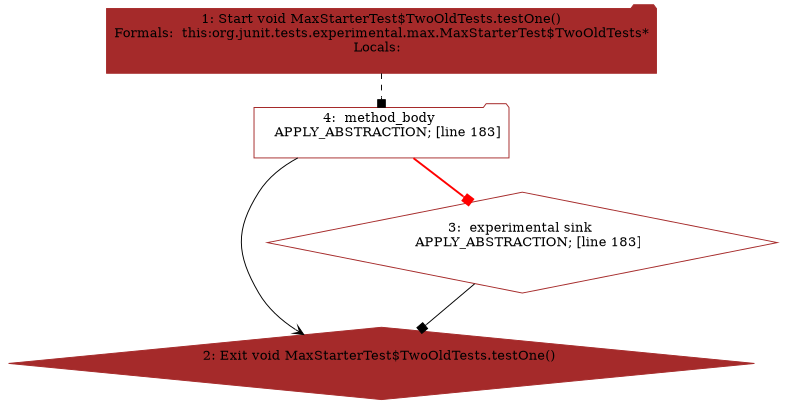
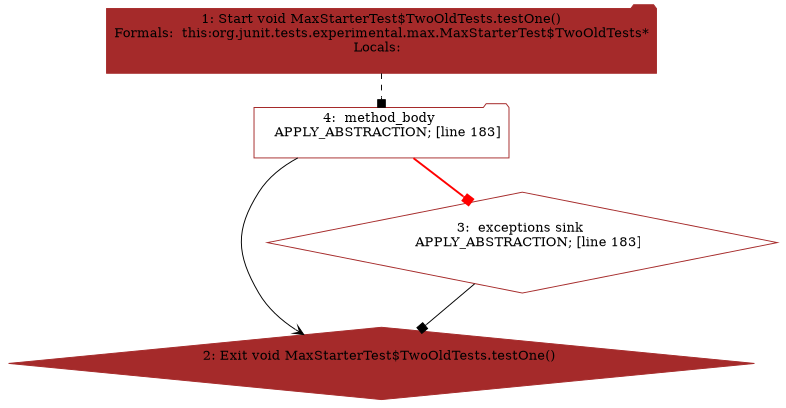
node "3:  experimental sink APPLY_ABSTRACTION; [line 183]": label "3:  experimental sink APPLY_ABSTRACTION; [line 183]" -> "3:  exceptions sink APPLY_ABSTRACTION; [line 183]"
